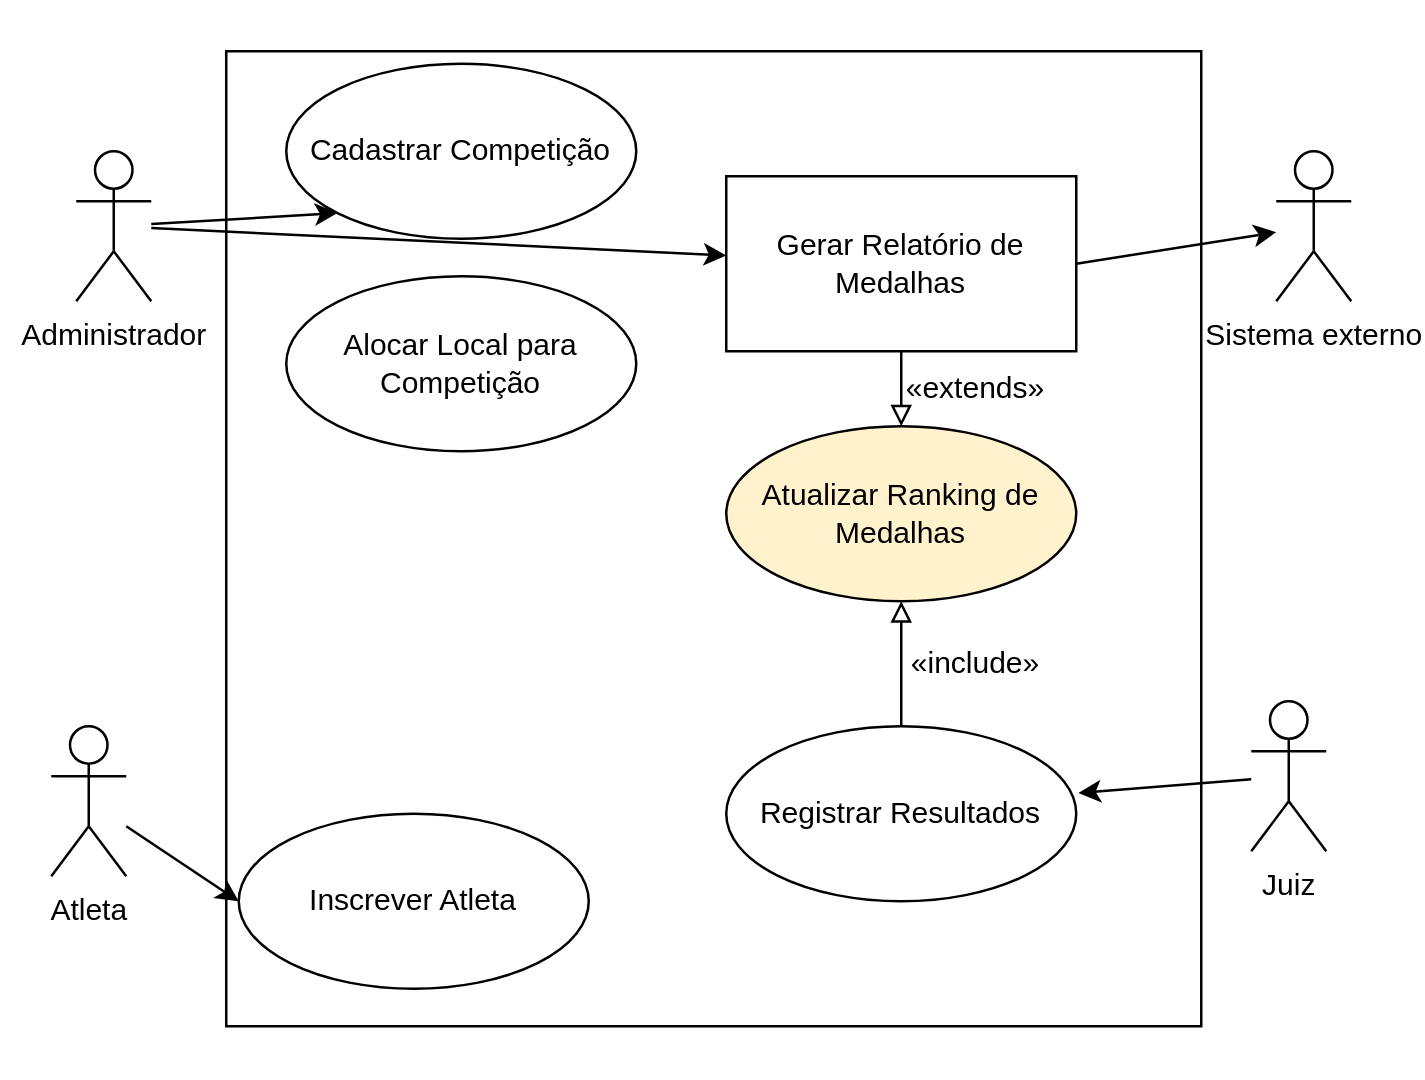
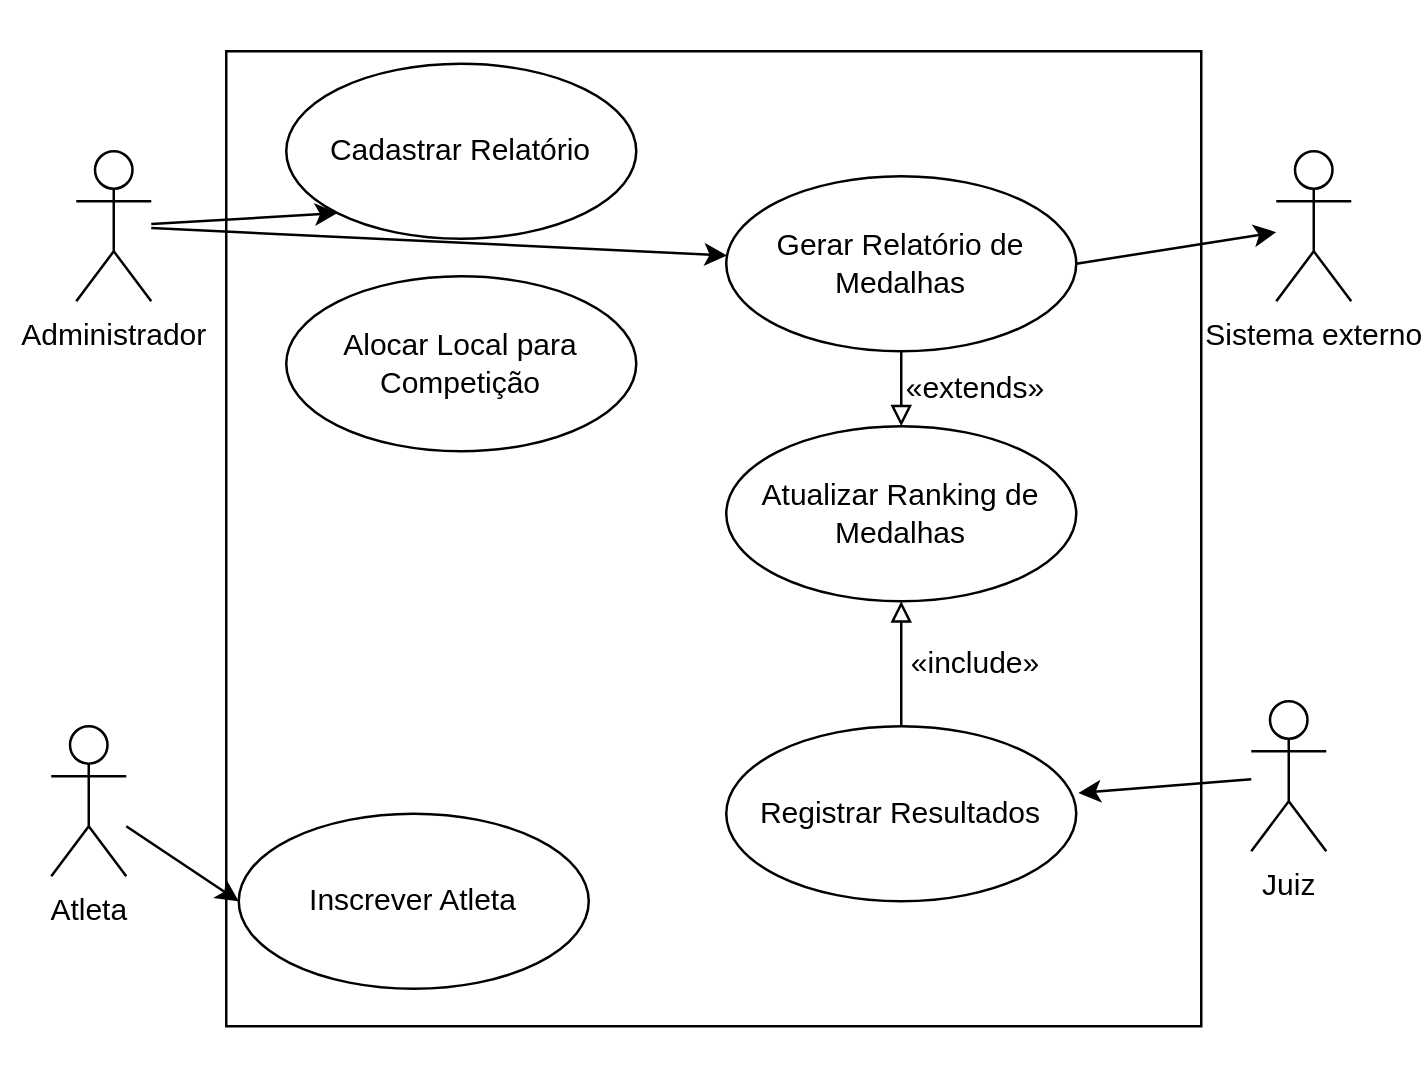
node "Cadastrar Competição": label "Cadastrar Competição" -> "Cadastrar Relatório"
node "Gerar Relatório de Medalhas": shape rectangle -> ellipse
node "Atualizar Ranking de Medalhas": fillcolor #fff2cc -> #ffffff
